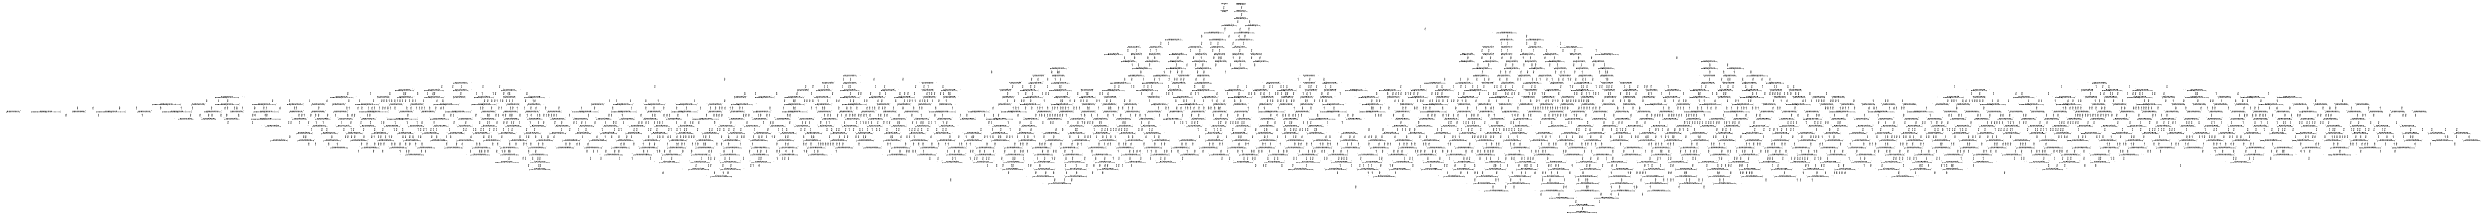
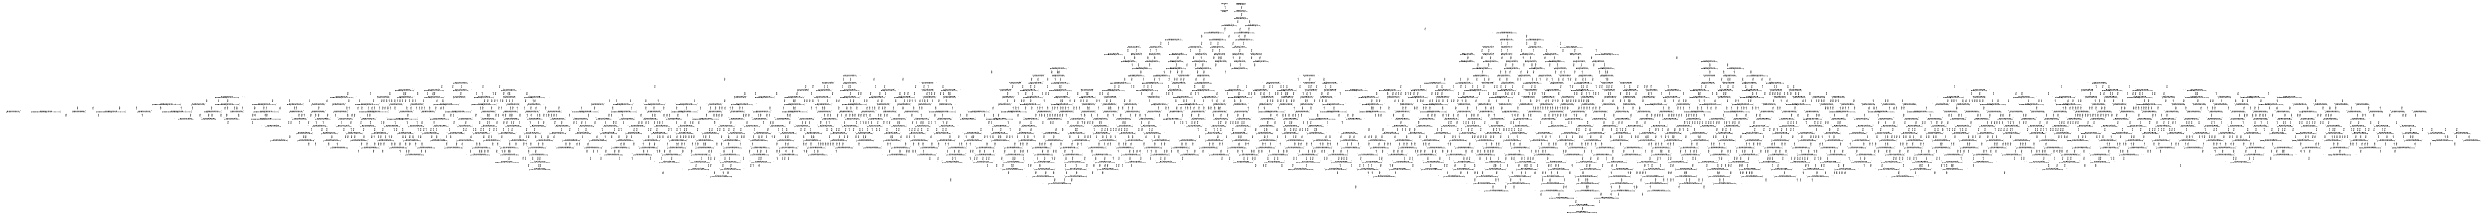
edge "S0: [0, 0] [0, 0] [0, 0] [0, 0] {}{}" -> "S1: [0, 0] [0, 0] [0, 0] [45, 57] {T0J0:45-57}{1}": reversed
